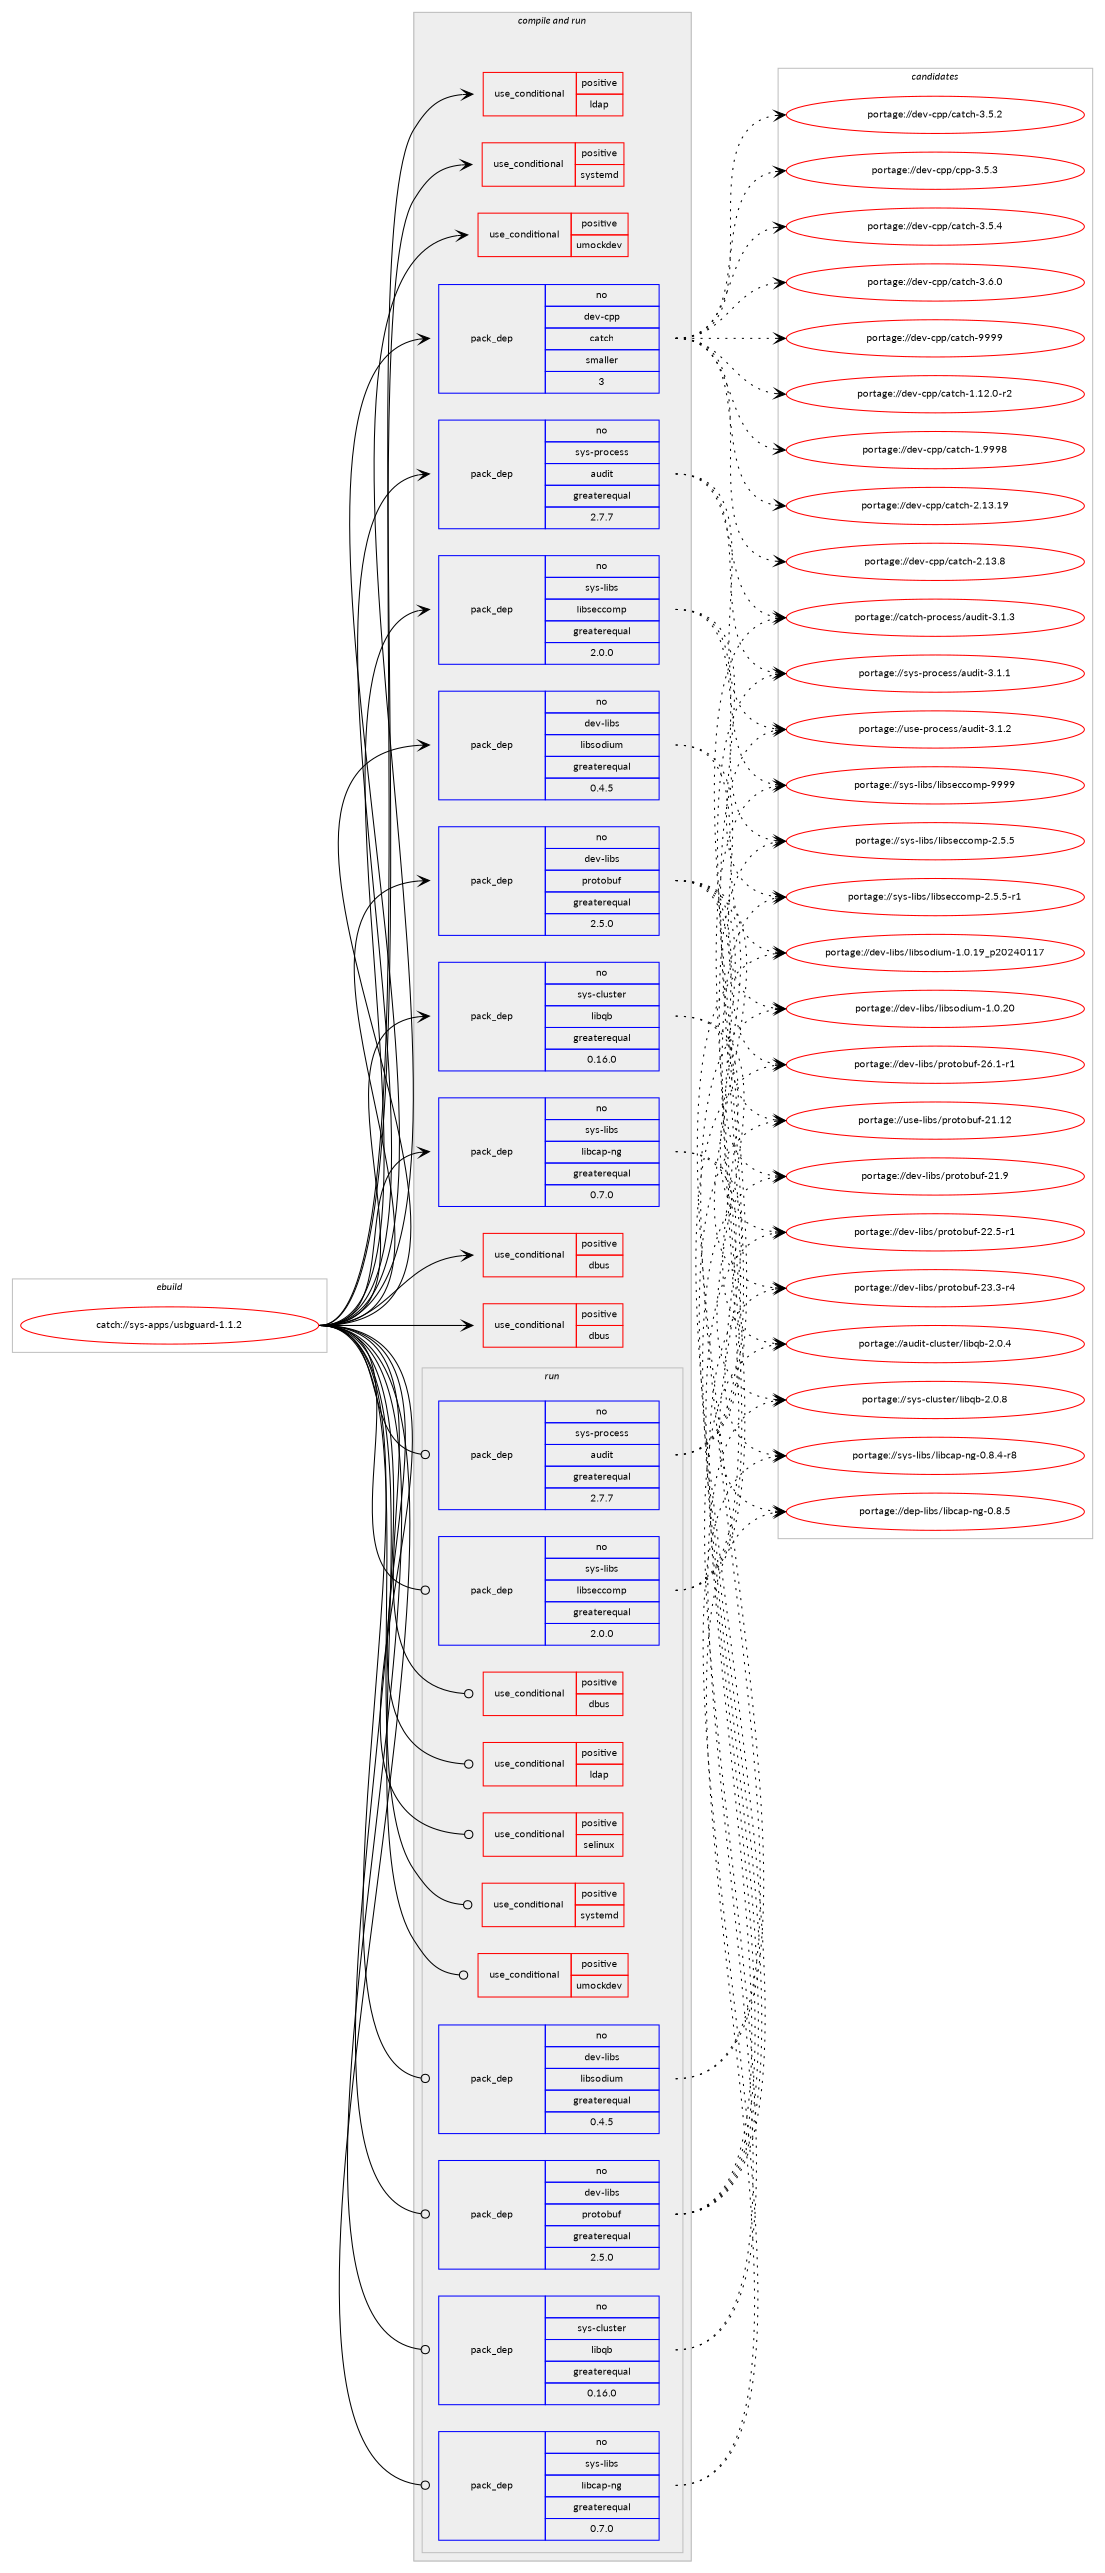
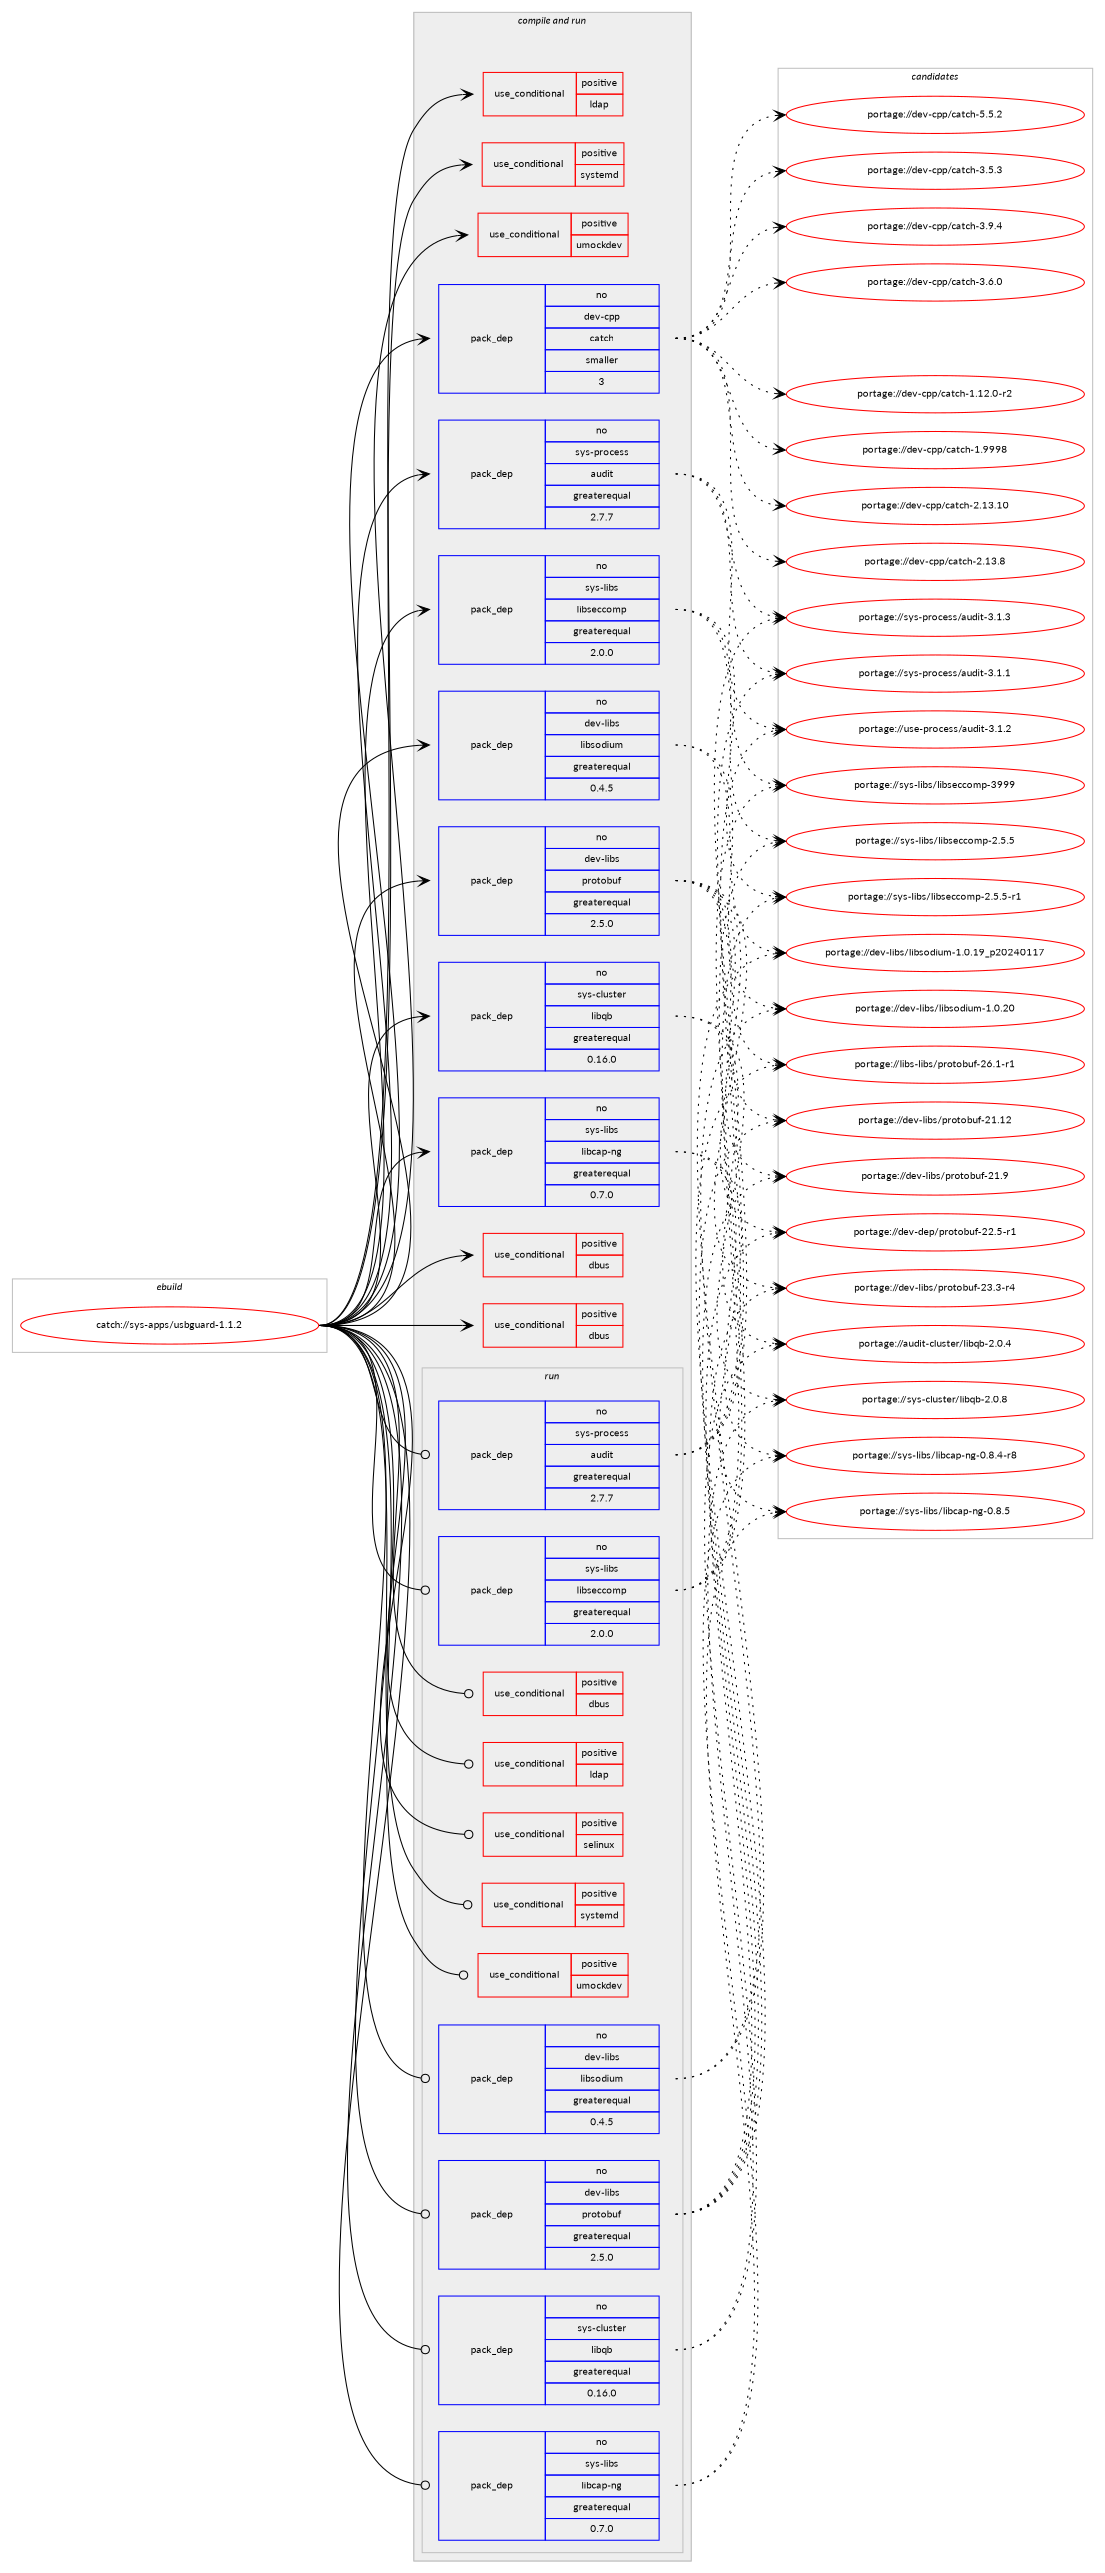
node "portage://dev-cpp/catch-3.5.2": label "portage://dev-cpp/catch-3.5.2" -> "portage://dev-cpp/catch-5.5.2"
node "portage://dev-cpp/cpp-3.5.3": label "portage://dev-cpp/cpp-3.5.3" -> "portage://dev-cpp/catch-3.5.3"
node "portage://dev-cpp/catch-3.5.4": label "portage://dev-cpp/catch-3.5.4" -> "portage://dev-cpp/catch-3.9.4"
node "portage://dev-cpp/catch-9999": removed
node "portage://dev-cpp/catch-2.13.19": label "portage://dev-cpp/catch-2.13.19" -> "portage://dev-cpp/catch-2.13.10"
node "portage://catch-process/audit-3.1.3": label "portage://catch-process/audit-3.1.3" -> "portage://sys-process/audit-3.1.3"
node "portage://sys-libs/libseccomp-9999": label "portage://sys-libs/libseccomp-9999" -> "portage://sys-libs/libseccomp-3999"
node "portage://dev-libs/protobuf-26.1-r1": label "portage://dev-libs/protobuf-26.1-r1" -> "portage://libs-libs/protobuf-26.1-r1"
node "portage://use-libs/protobuf-21.12": label "portage://use-libs/protobuf-21.12" -> "portage://dev-libs/protobuf-21.12"
node "portage://dev-libs/protobuf-22.5-r1": label "portage://dev-libs/protobuf-22.5-r1" -> "portage://dev-dep/protobuf-22.5-r1"
node "portage://dep-libs/libcap-ng-0.8.5": label "portage://dep-libs/libcap-ng-0.8.5" -> "portage://sys-libs/libcap-ng-0.8.5"
